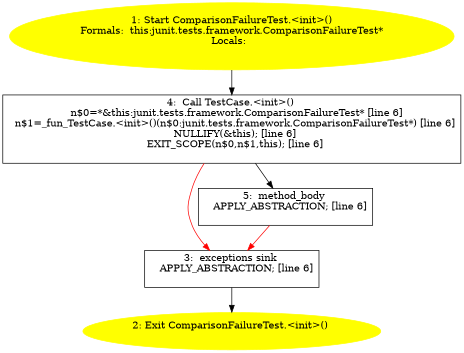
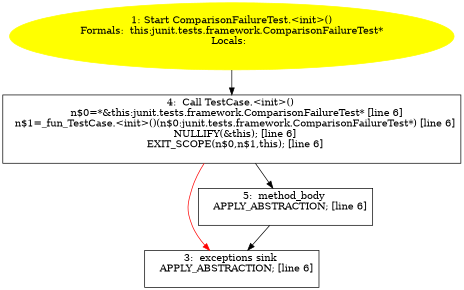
edge "5:  method_body APPLY_ABSTRACTION; [line 6]" -> "3:  exceptions sink APPLY_ABSTRACTION; [line 6]": color red -> black
node "2: Exit ComparisonFailureTest.<init>()": removed
